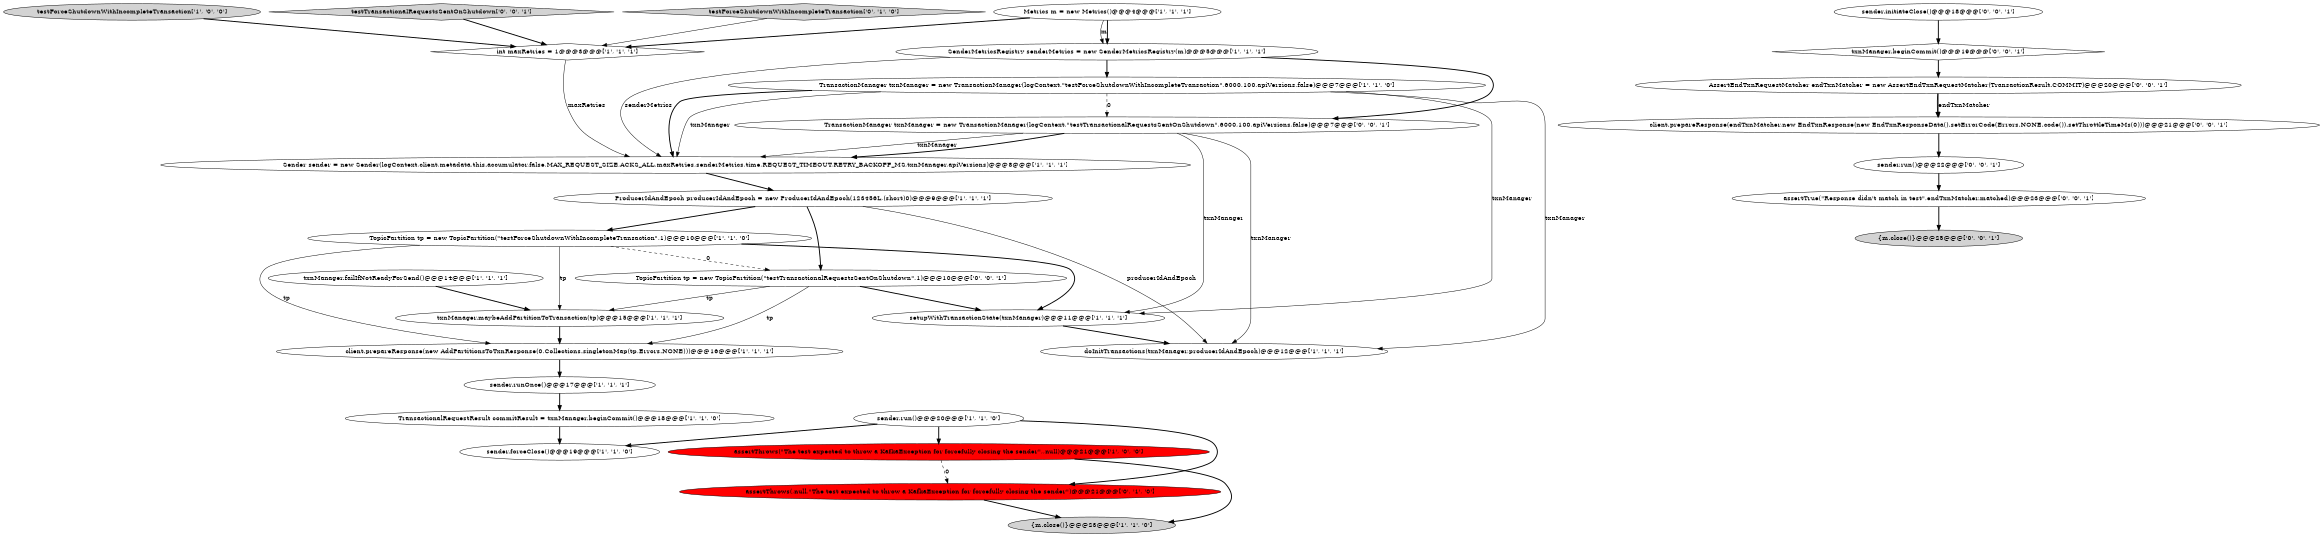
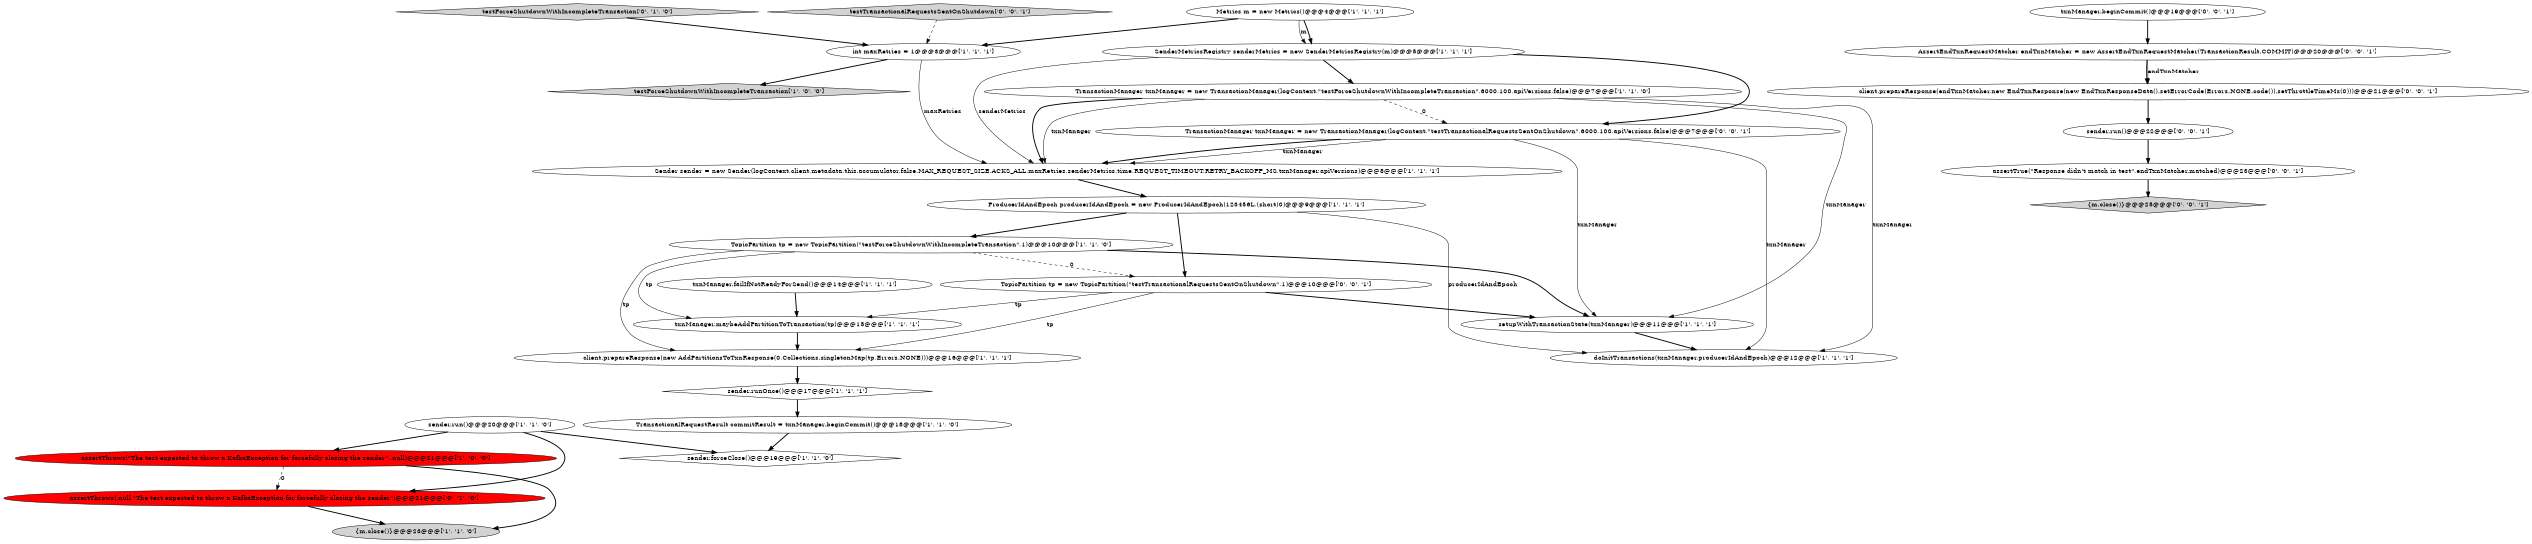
node "testForceShutdownWithIncompleteTransaction['1', '0', '0']": shape ellipse -> diamond
node "sender.initiateClose()@@@18@@@['0', '0', '1']": removed
edge "testTransactionalRequestsSentOnShutdown['0', '0', '1']" -> "int maxRetries = 1@@@3@@@['1', '1', '1']": style bold -> dashed
edge "testForceShutdownWithIncompleteTransaction['0', '1', '0']" -> "int maxRetries = 1@@@3@@@['1', '1', '1']": style solid -> bold
edge "testForceShutdownWithIncompleteTransaction['1', '0', '0']" -> "int maxRetries = 1@@@3@@@['1', '1', '1']": reversed
node "int maxRetries = 1@@@3@@@['1', '1', '1']": shape diamond -> ellipse
node "txnManager.beginCommit()@@@19@@@['0', '0', '1']": shape diamond -> ellipse
node "{m.close()}@@@25@@@['0', '0', '1']": shape ellipse -> diamond
node "sender.runOnce()@@@17@@@['1', '1', '1']": shape ellipse -> diamond
node "sender.forceClose()@@@19@@@['1', '1', '0']": shape ellipse -> diamond
